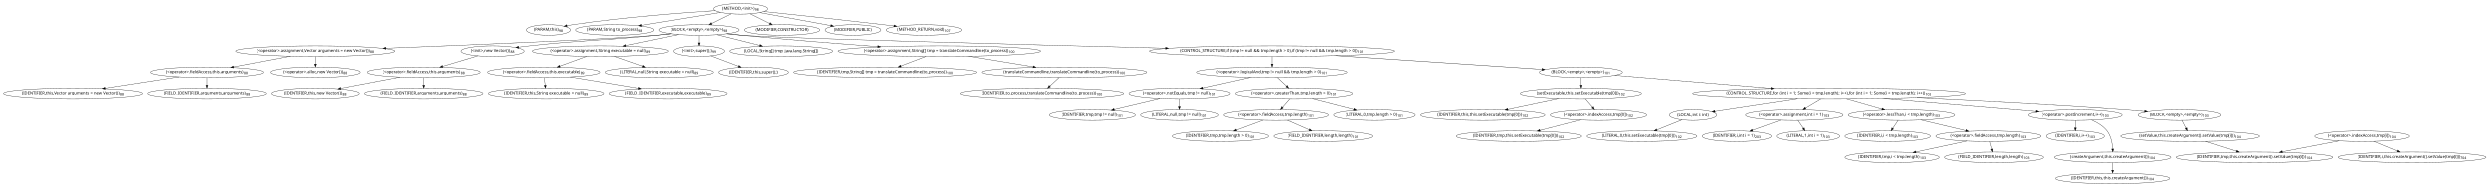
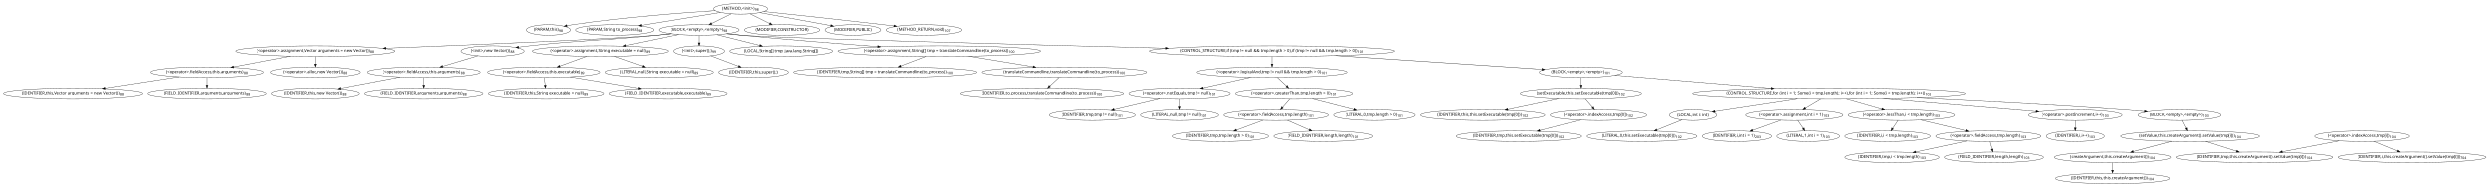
edge "(<operator>.postIncrement,i++)" -> "(createArgument,this.createArgument())": now "(setValue,this.createArgument().setValue(tmp[i]))" -> "(createArgument,this.createArgument())"
